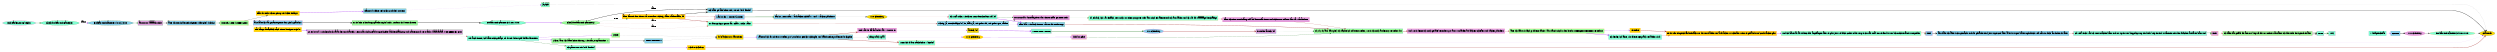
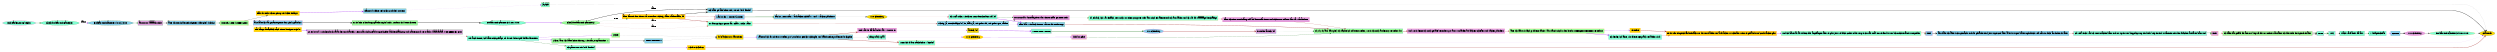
node "Mach Warframes daraus.": added
